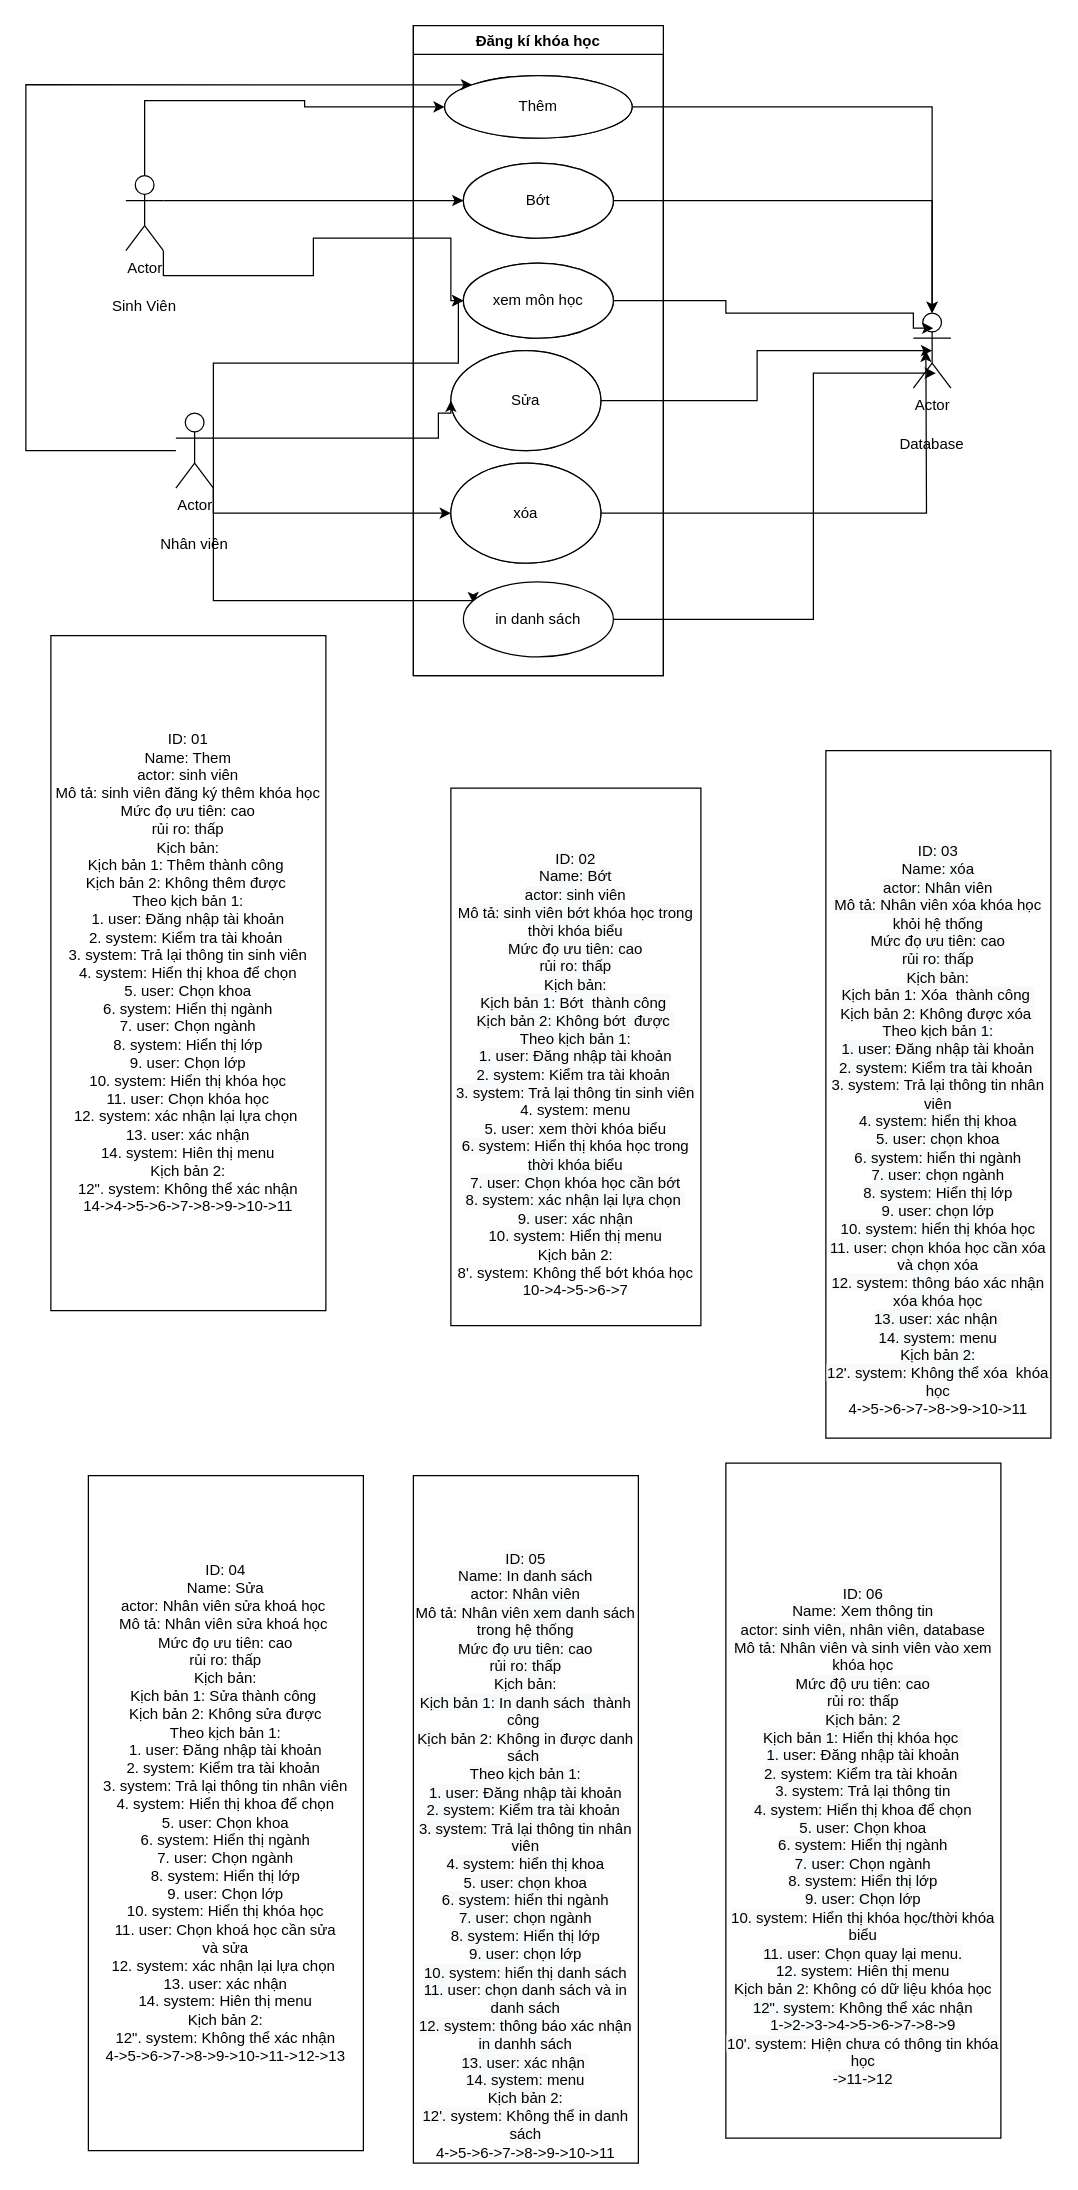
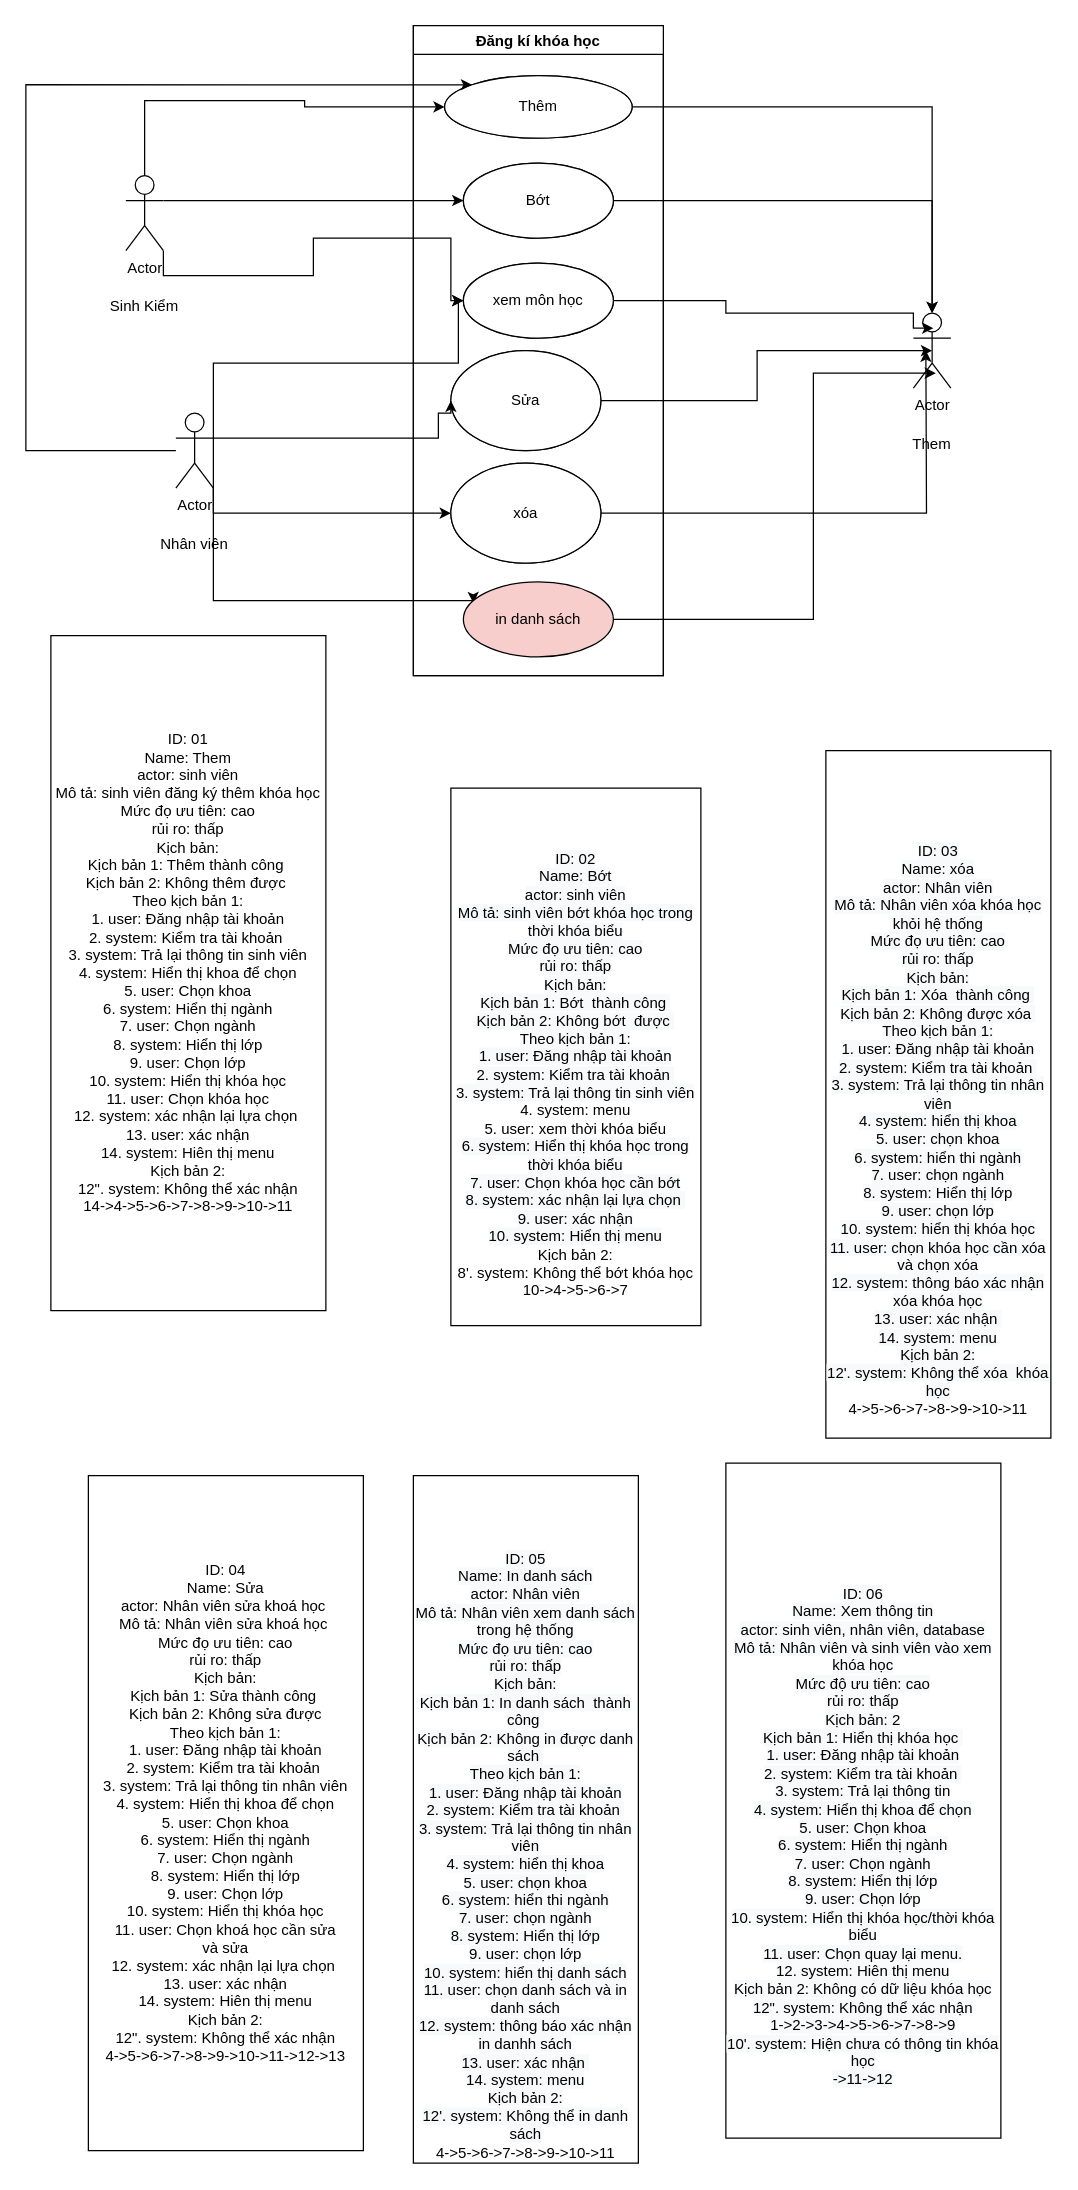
node "Sinh Viên": label "Sinh Viên" -> "Sinh Kiểm"
node "Database": label "Database" -> "Them"
node "in danh sách": fillcolor #ffffff -> #f8cecc
